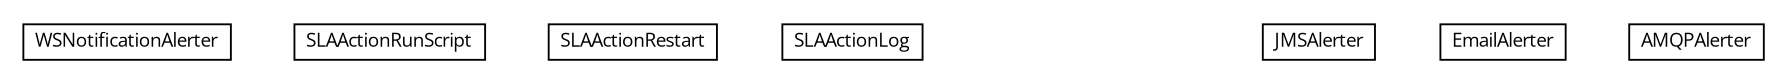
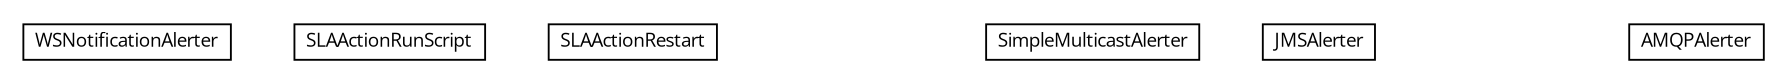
node "SLAActionLog": removed
node "SimpleMulticastAlerter": added
node "EmailAlerter": removed
